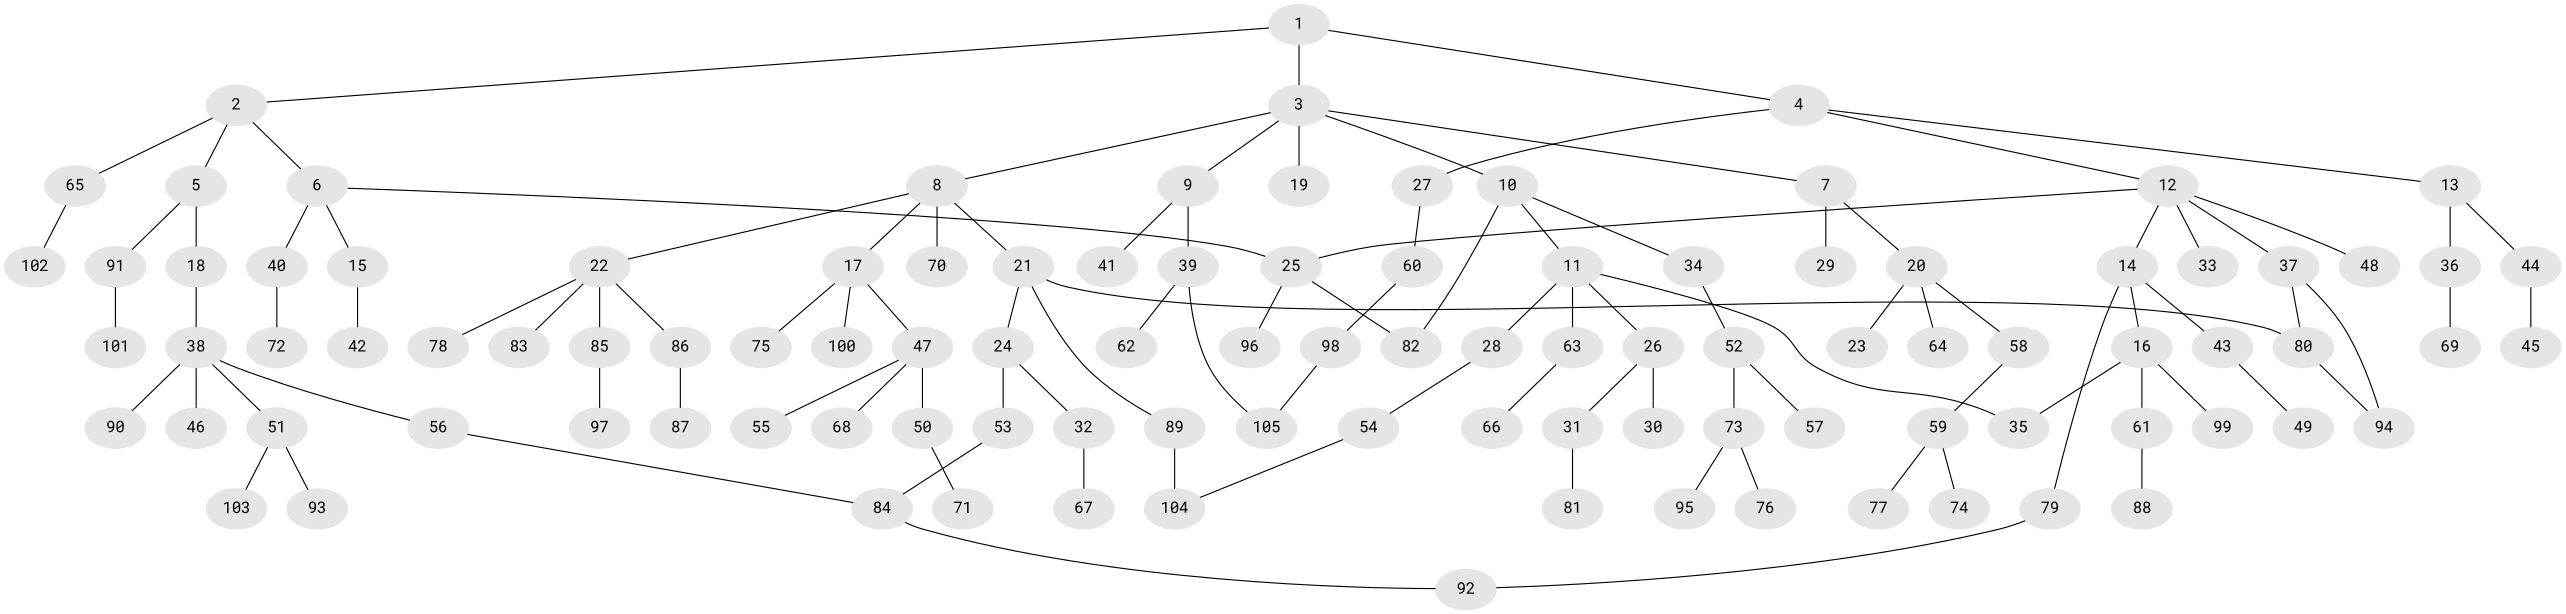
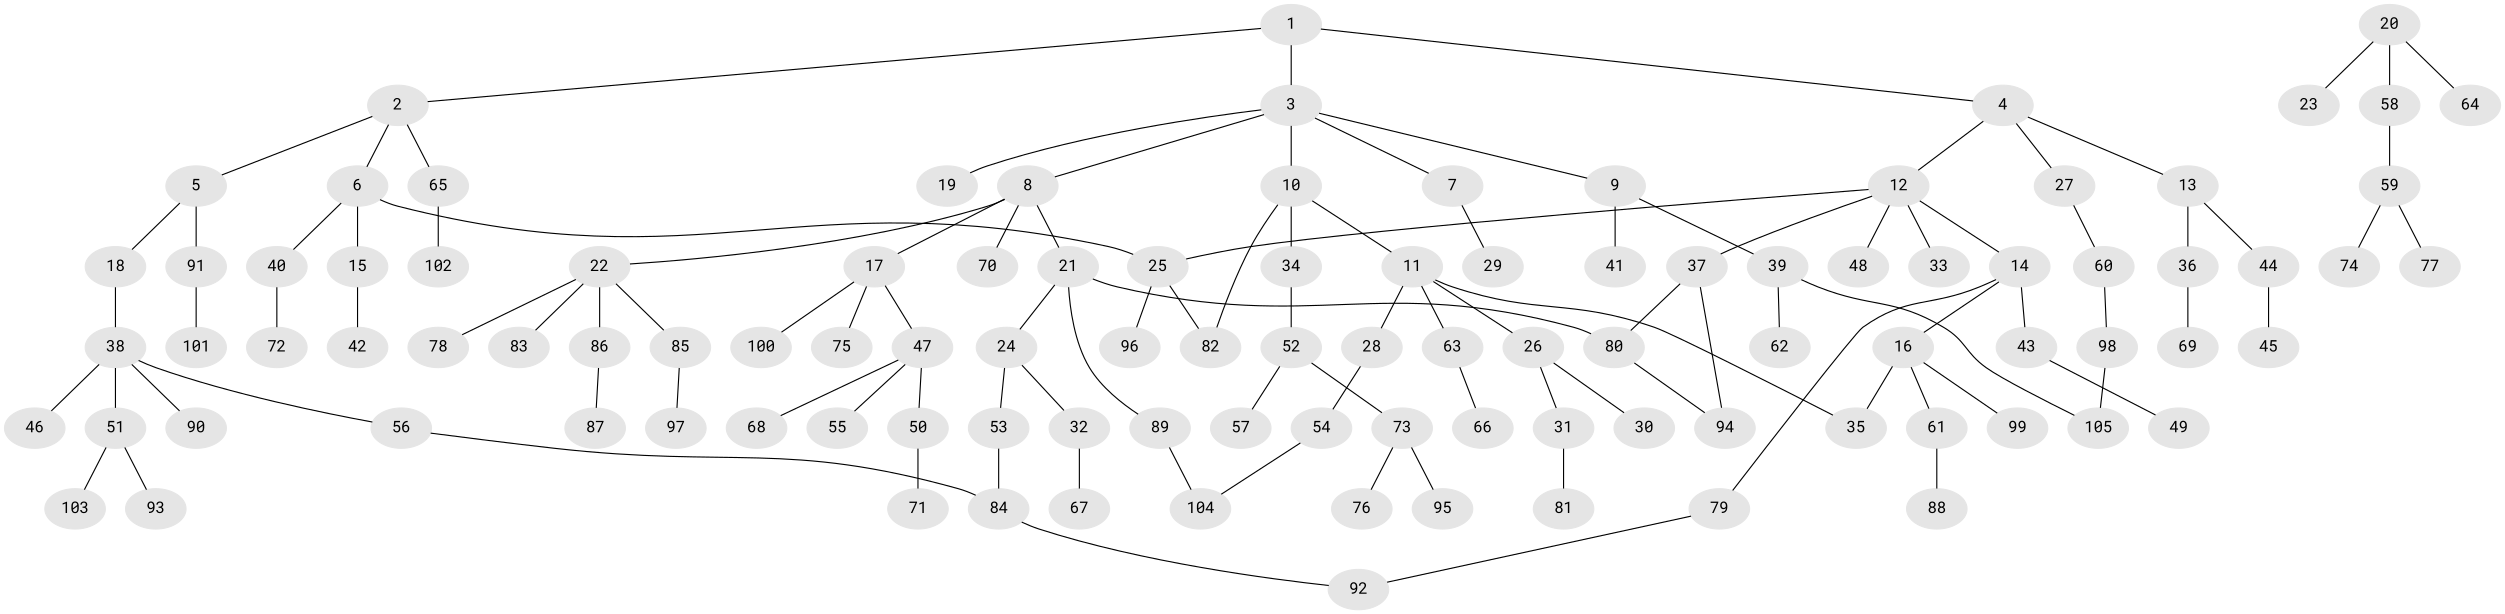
edge "7" -- "20": removed
